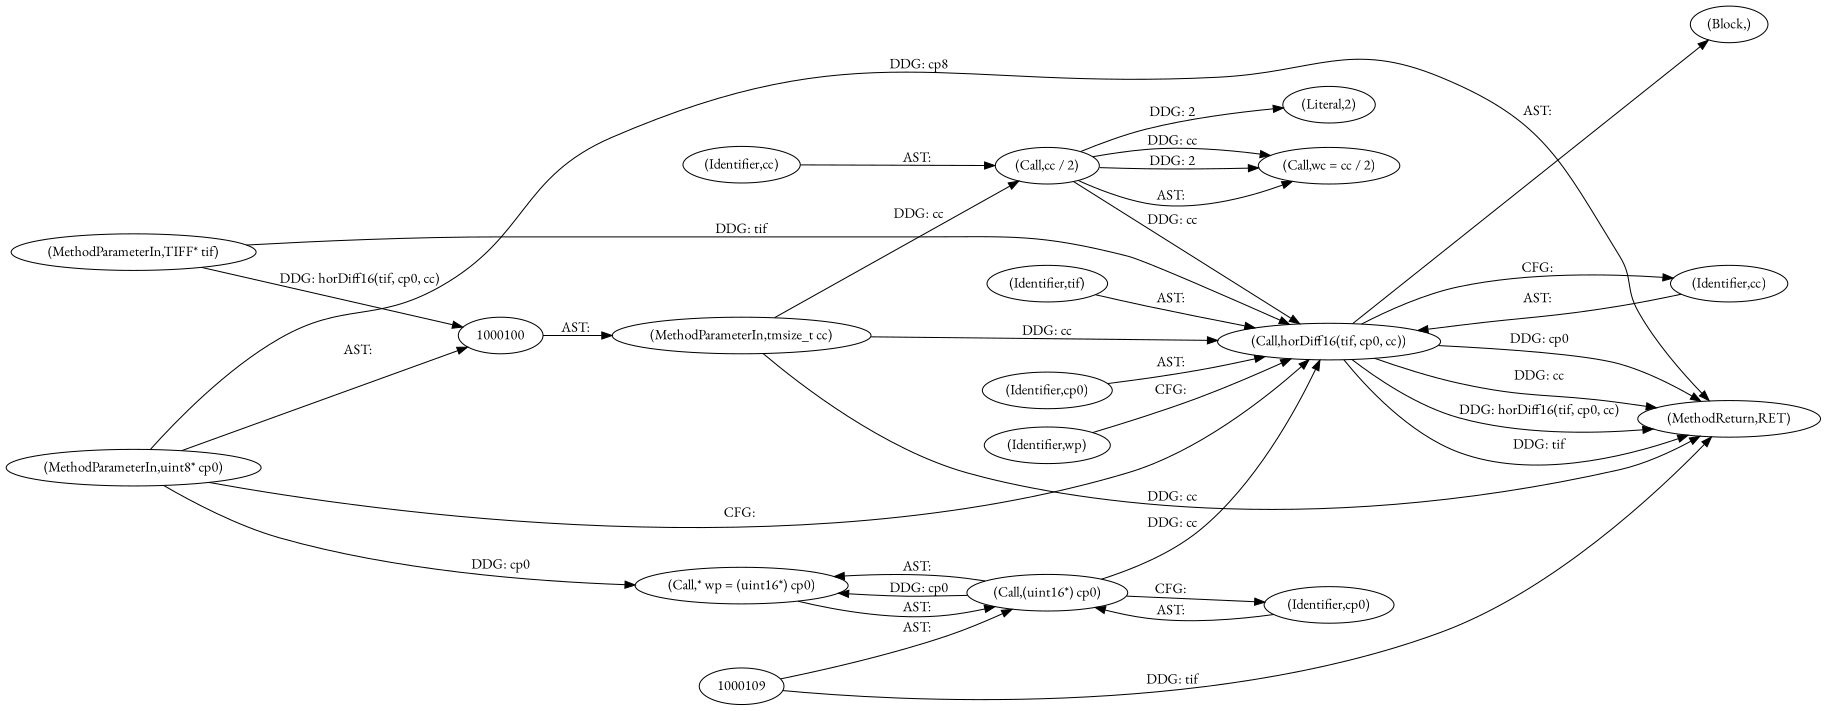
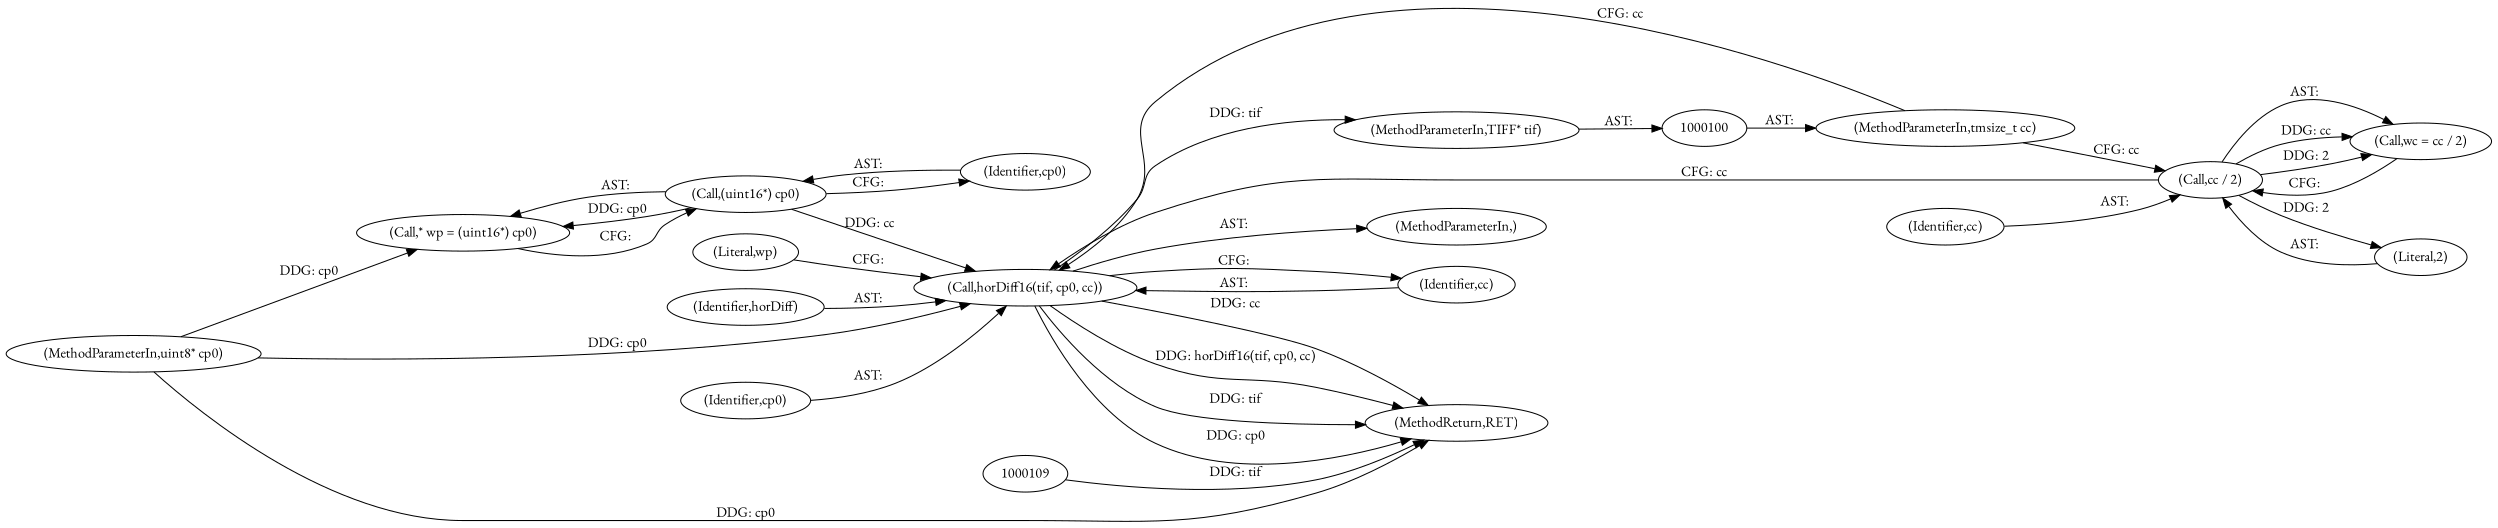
node "(Block,)": label "(Block,)" -> "(MethodParameterIn,)"
edge "(MethodParameterIn,uint8* cp0)" -> "(MethodReturn,RET)": label "DDG: cp8" -> "DDG: cp0"
edge "(Call,wc = cc / 2)" -> "(Call,cc / 2)": added, label "CFG:"
edge "(MethodParameterIn,tmsize_t cc)" -> "(Call,cc / 2)": label "DDG: cc" -> "CFG: cc"
edge "(Call,cc / 2)" -> "(Call,horDiff16(tif, cp0, cc))": label "DDG: cc" -> "CFG: cc"
edge "(MethodParameterIn,TIFF* tif)" -> "(Call,horDiff16(tif, cp0, cc))": reversed
edge "(Literal,2)" -> "(Call,cc / 2)": added, label "AST:"
edge "(MethodParameterIn,TIFF* tif)" -> "1000100": label "DDG: horDiff16(tif, cp0, cc)" -> "AST: "
node "(Identifier,tif)": label "(Identifier,tif)" -> "(Identifier,horDiff)"
edge "(MethodParameterIn,tmsize_t cc)" -> "(Call,horDiff16(tif, cp0, cc))": label "DDG: cc" -> "CFG: cc"
edge "(MethodParameterIn,uint8* cp0)" -> "1000100": removed, label "AST:"
node "(Identifier,wp)": label "(Identifier,wp)" -> "(Literal,wp)"
edge "(MethodParameterIn,tmsize_t cc)" -> "(MethodReturn,RET)": removed, label "DDG: cc"
edge "(MethodParameterIn,uint8* cp0)" -> "(Call,horDiff16(tif, cp0, cc))": label "CFG: " -> "DDG: cp0"
edge "(Call,* wp = (uint16*) cp0)" -> "(Call,(uint16*) cp0)": label "AST: " -> "CFG: "
edge "1000109" -> "(Call,(uint16*) cp0)": removed, label "AST:"
